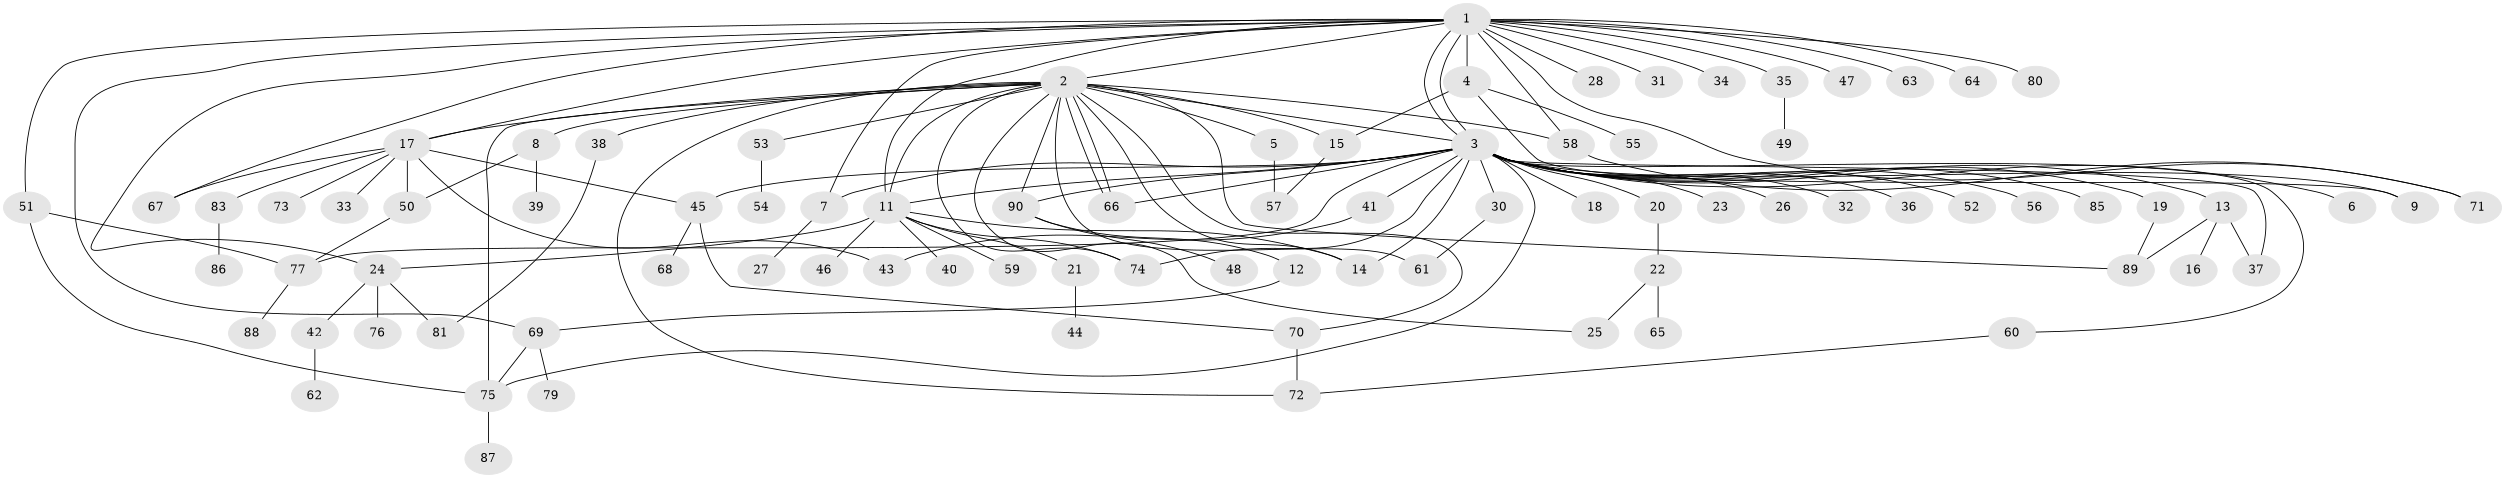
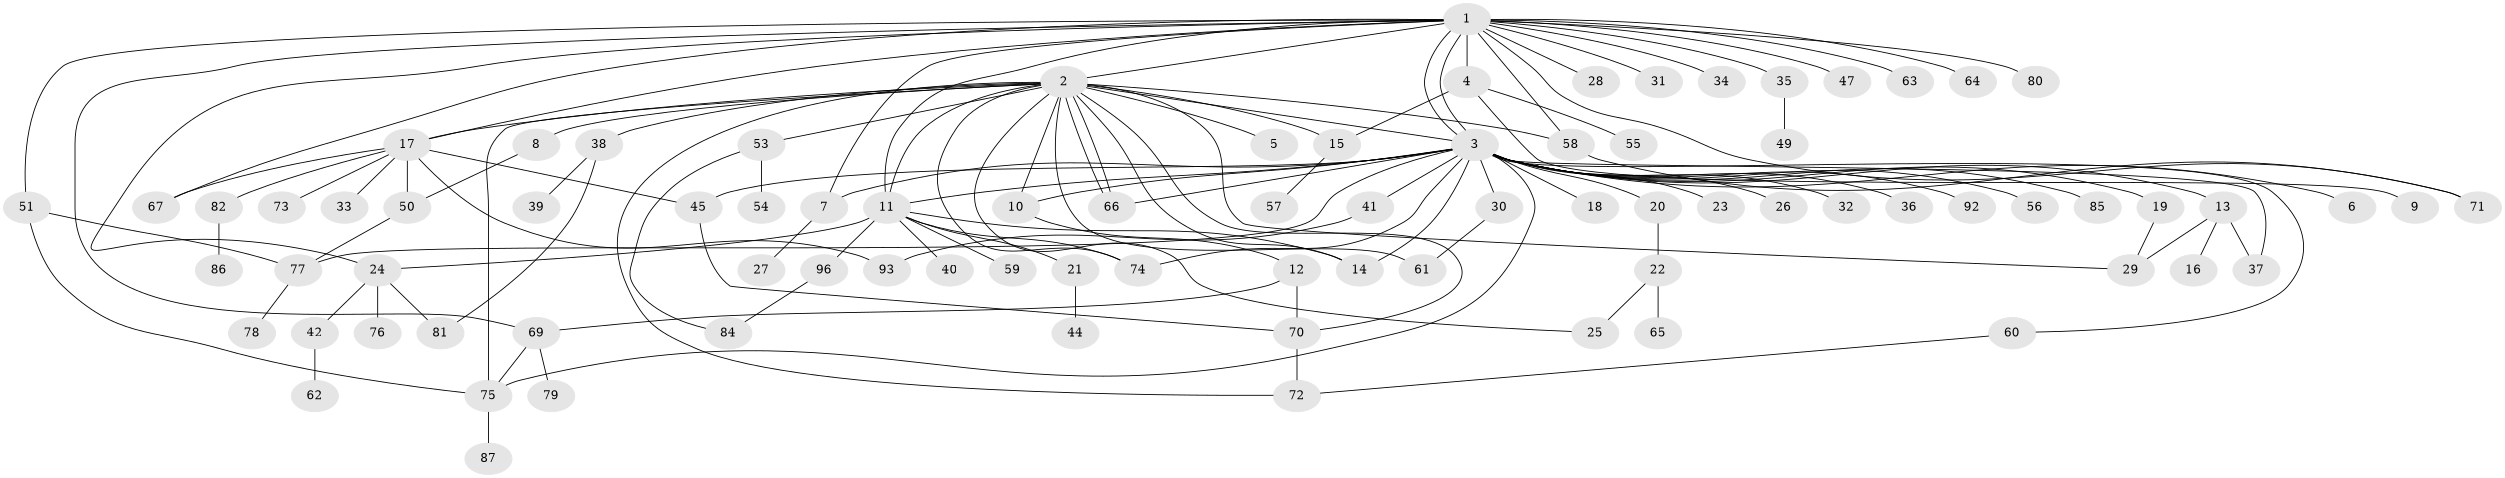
edge "3" -- "9": removed
edge "5" -- "57": removed
edge "8" -- "39": now "38" -- "39"
node "83": label "83" -> "82"
node "90": label "90" -> "10"
node "52": label "52" -> "92"
node "68": removed
node "46": label "46" -> "96"
node "43": label "43" -> "93"
node "48": removed
node "89": label "89" -> "29"
edge "12" -- "70": added
node "88": label "88" -> "78"
node "84": added
